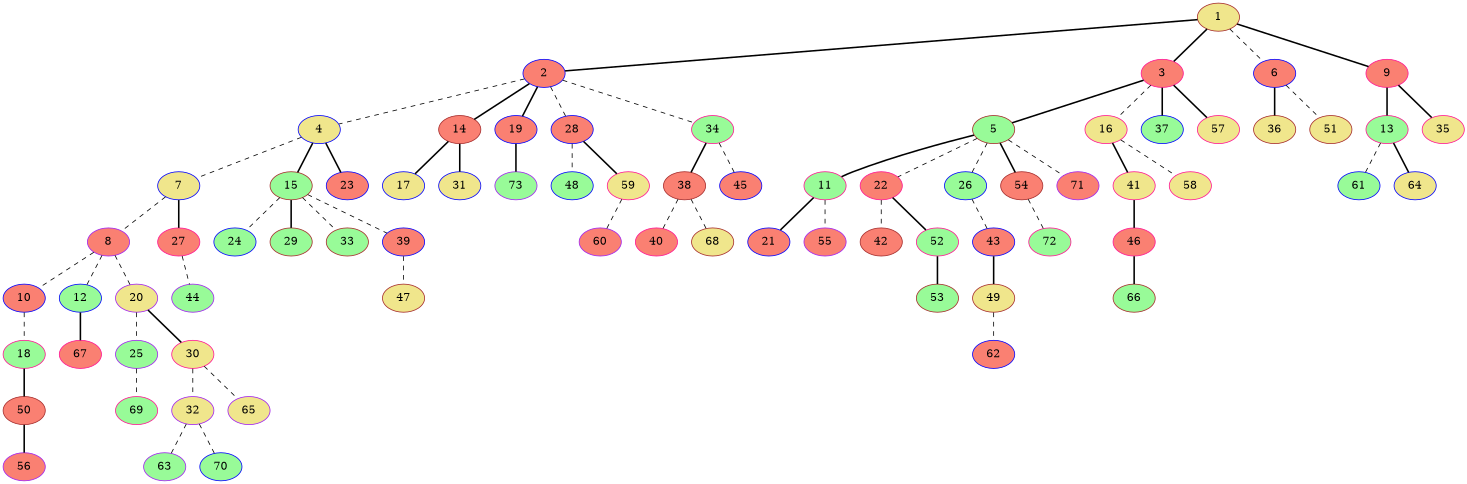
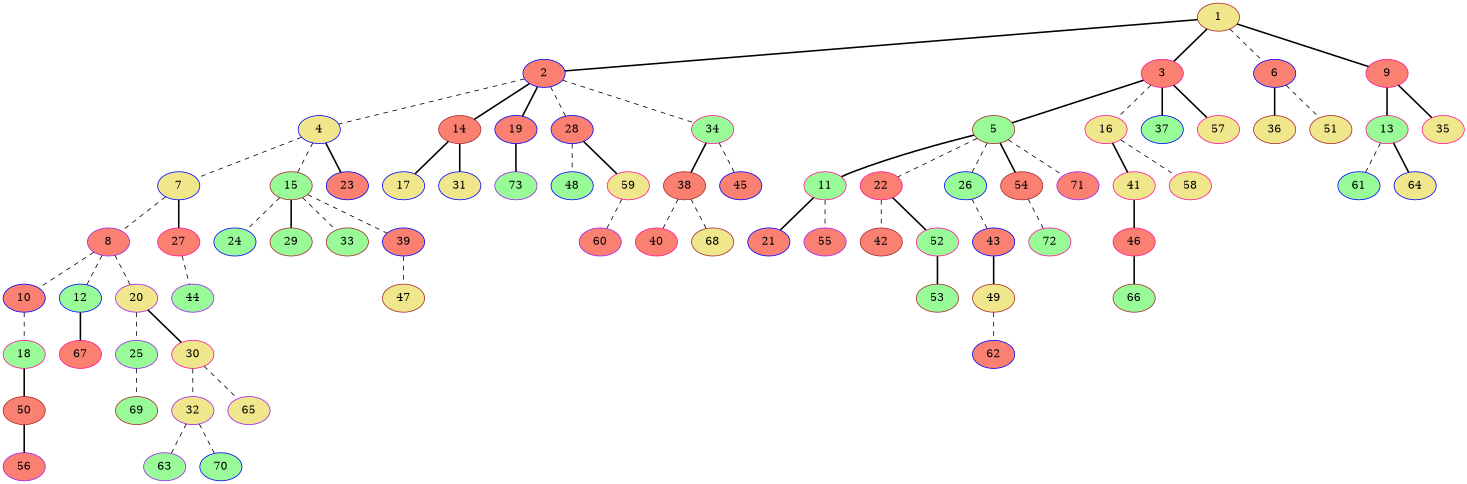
edge "4" -- "15": style bold -> dashed
node "69": color deeppink -> brown
